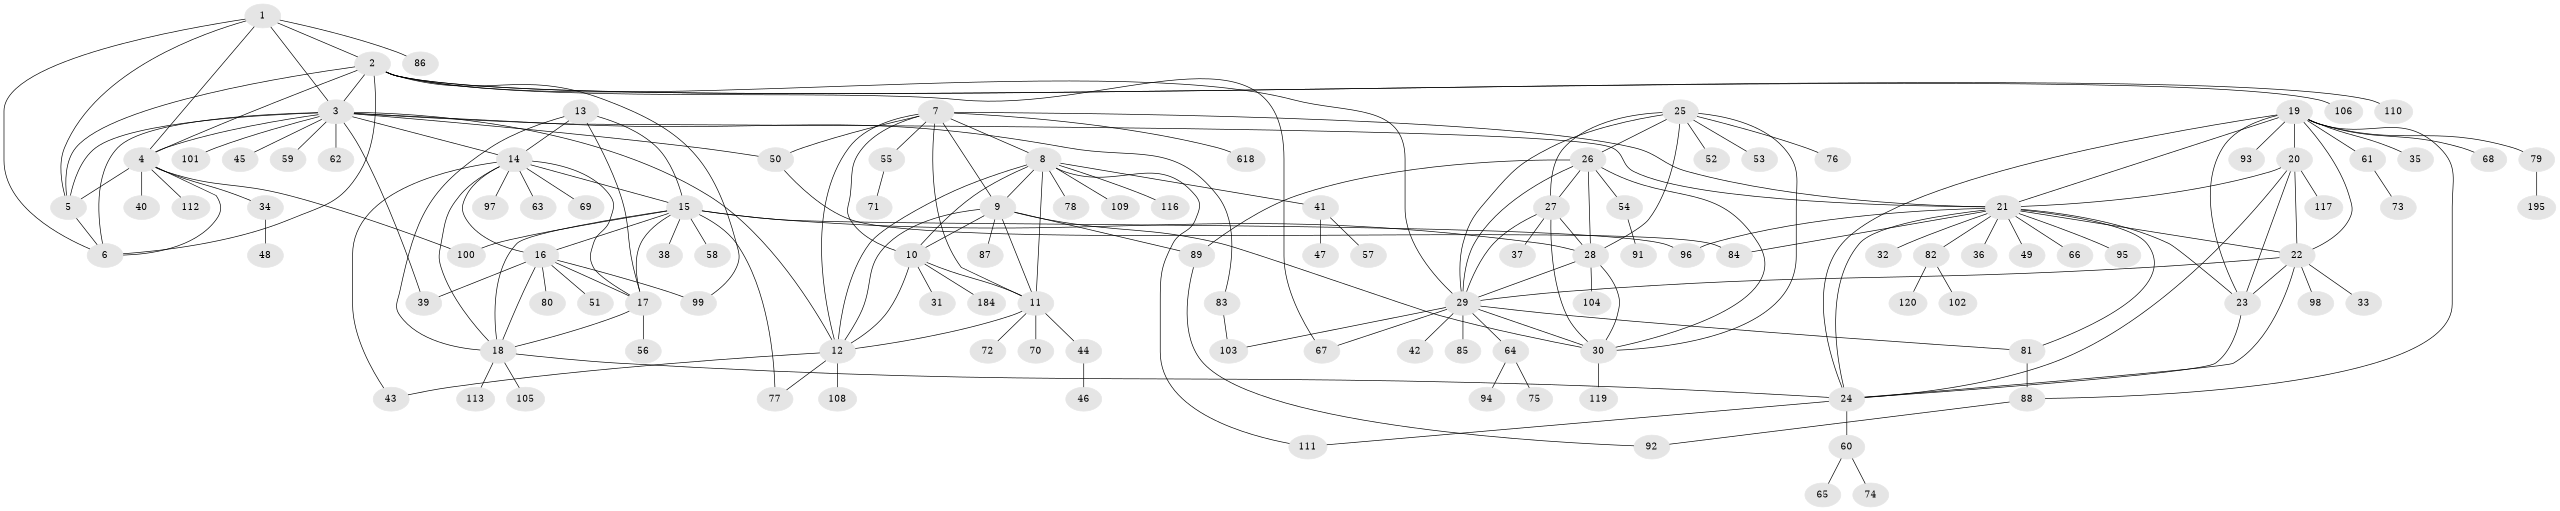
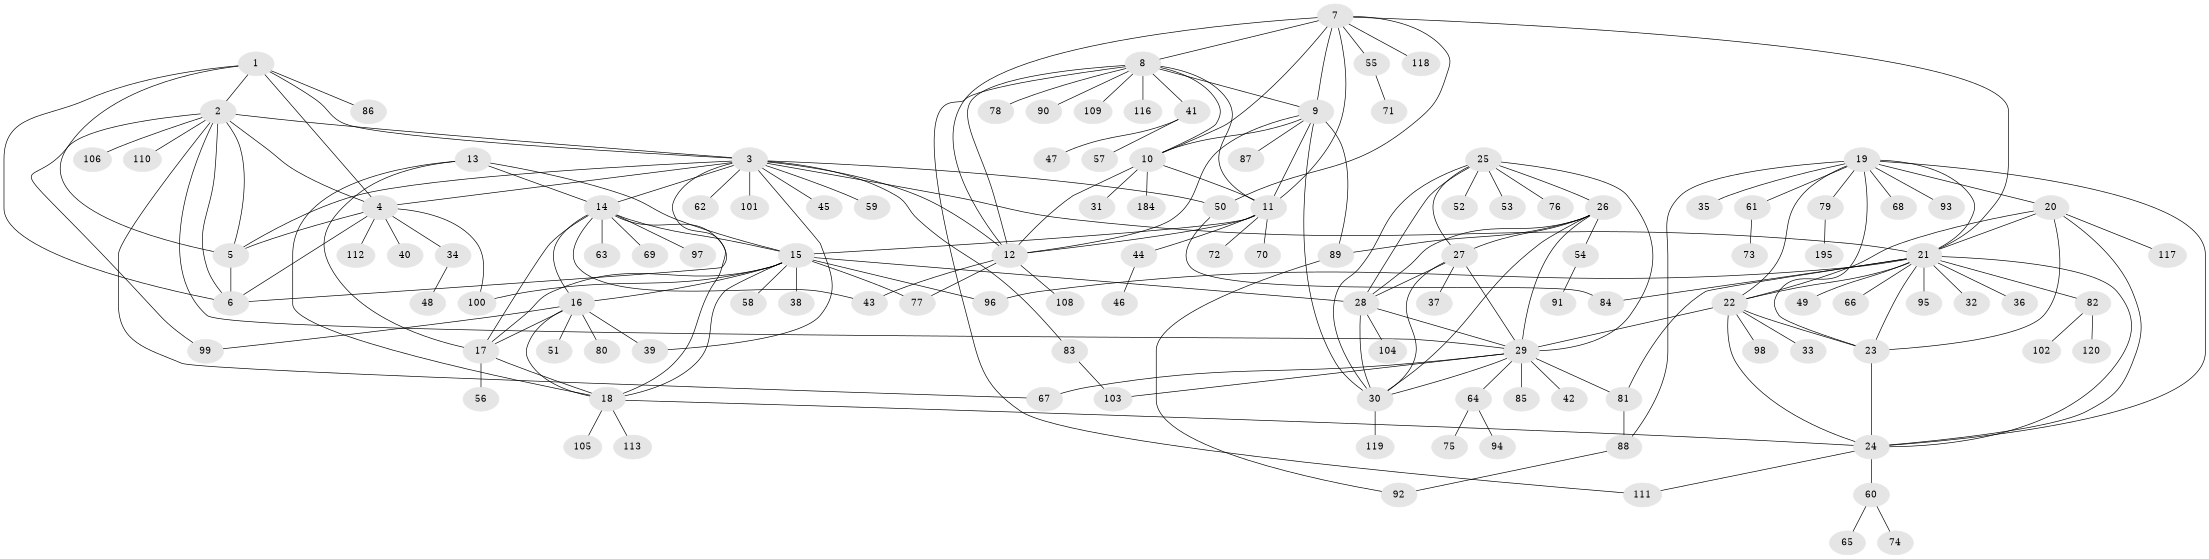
node "90": added
node "618": label "618" -> "118"
edge "11" -- "15": added
